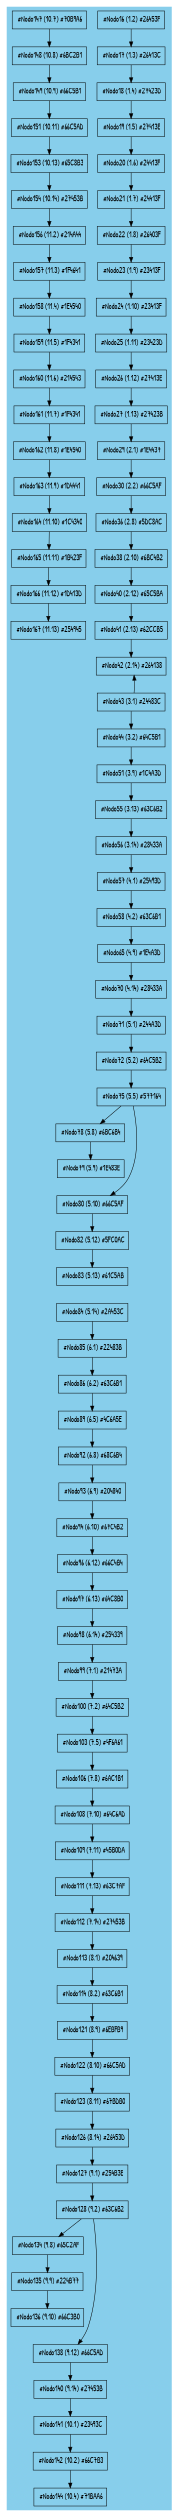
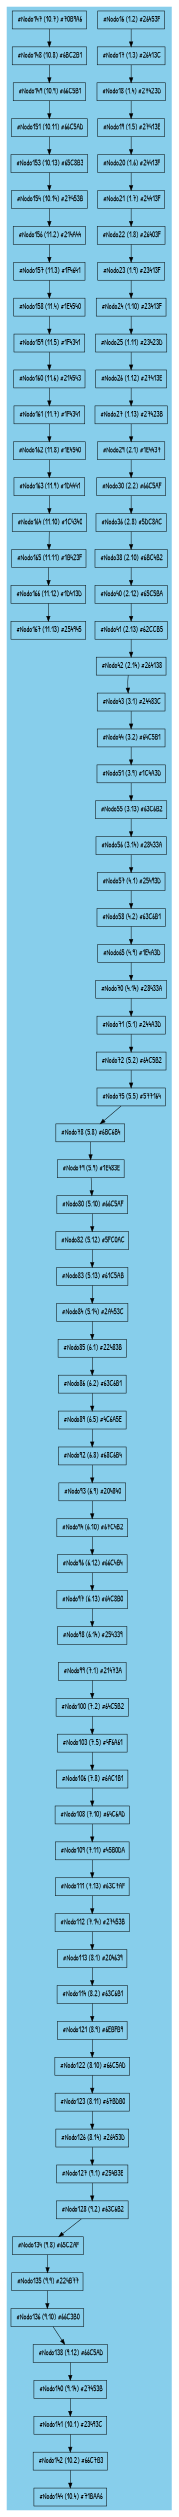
edge "#Nodo43 (3,1) #24483C" -> "#Nodo42 (2,14) #264138": reversed
edge "#Nodo75 (5,5) #577164" -> "#Nodo80 (5,10) #66C5AF": now "#Nodo79 (5,9) #1E483E" -> "#Nodo80 (5,10) #66C5AF"
edge "#Nodo83 (5,13) #61C5AB" -> "#Nodo84 (5,14) #2A453C": added
edge "#Nodo98 (6,14) #254339" -> "#Nodo99 (7,1) #21473A": removed
edge "#Nodo128 (9,2) #63C6B2" -> "#Nodo138 (9,12) #66C5AD": now "#Nodo136 (9,10) #66C3B0" -> "#Nodo138 (9,12) #66C5AD"
